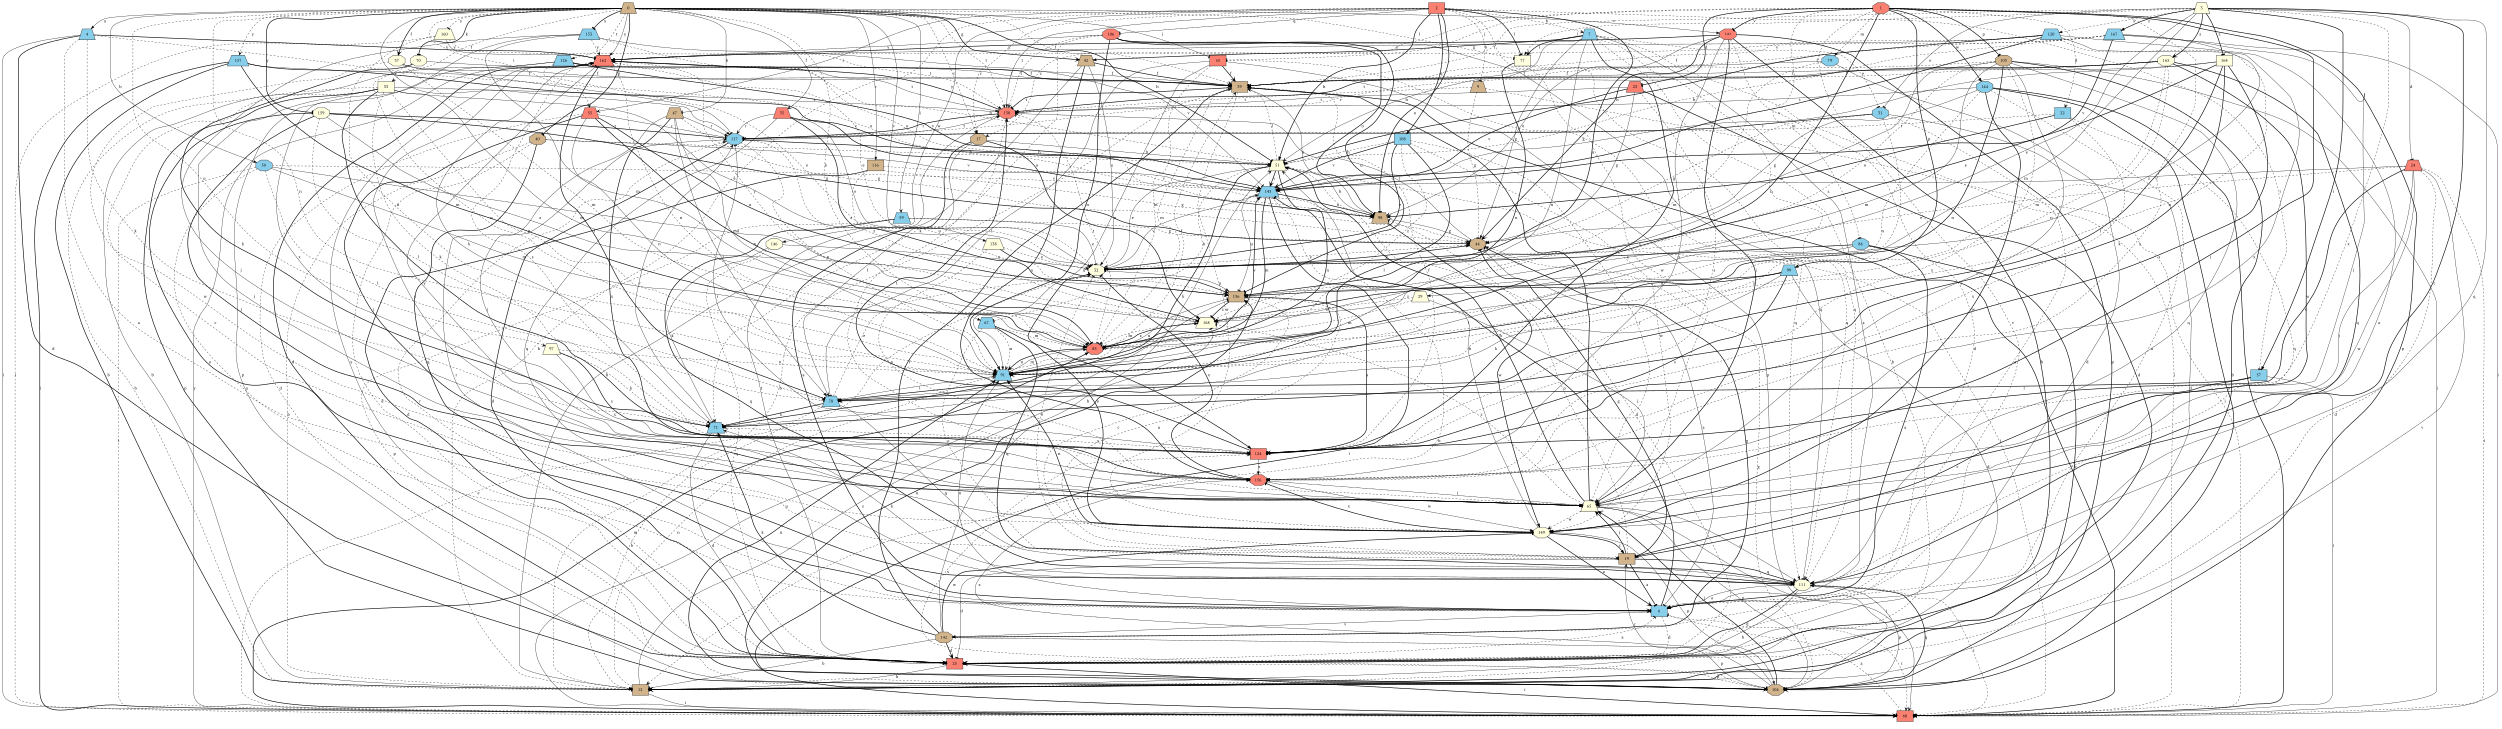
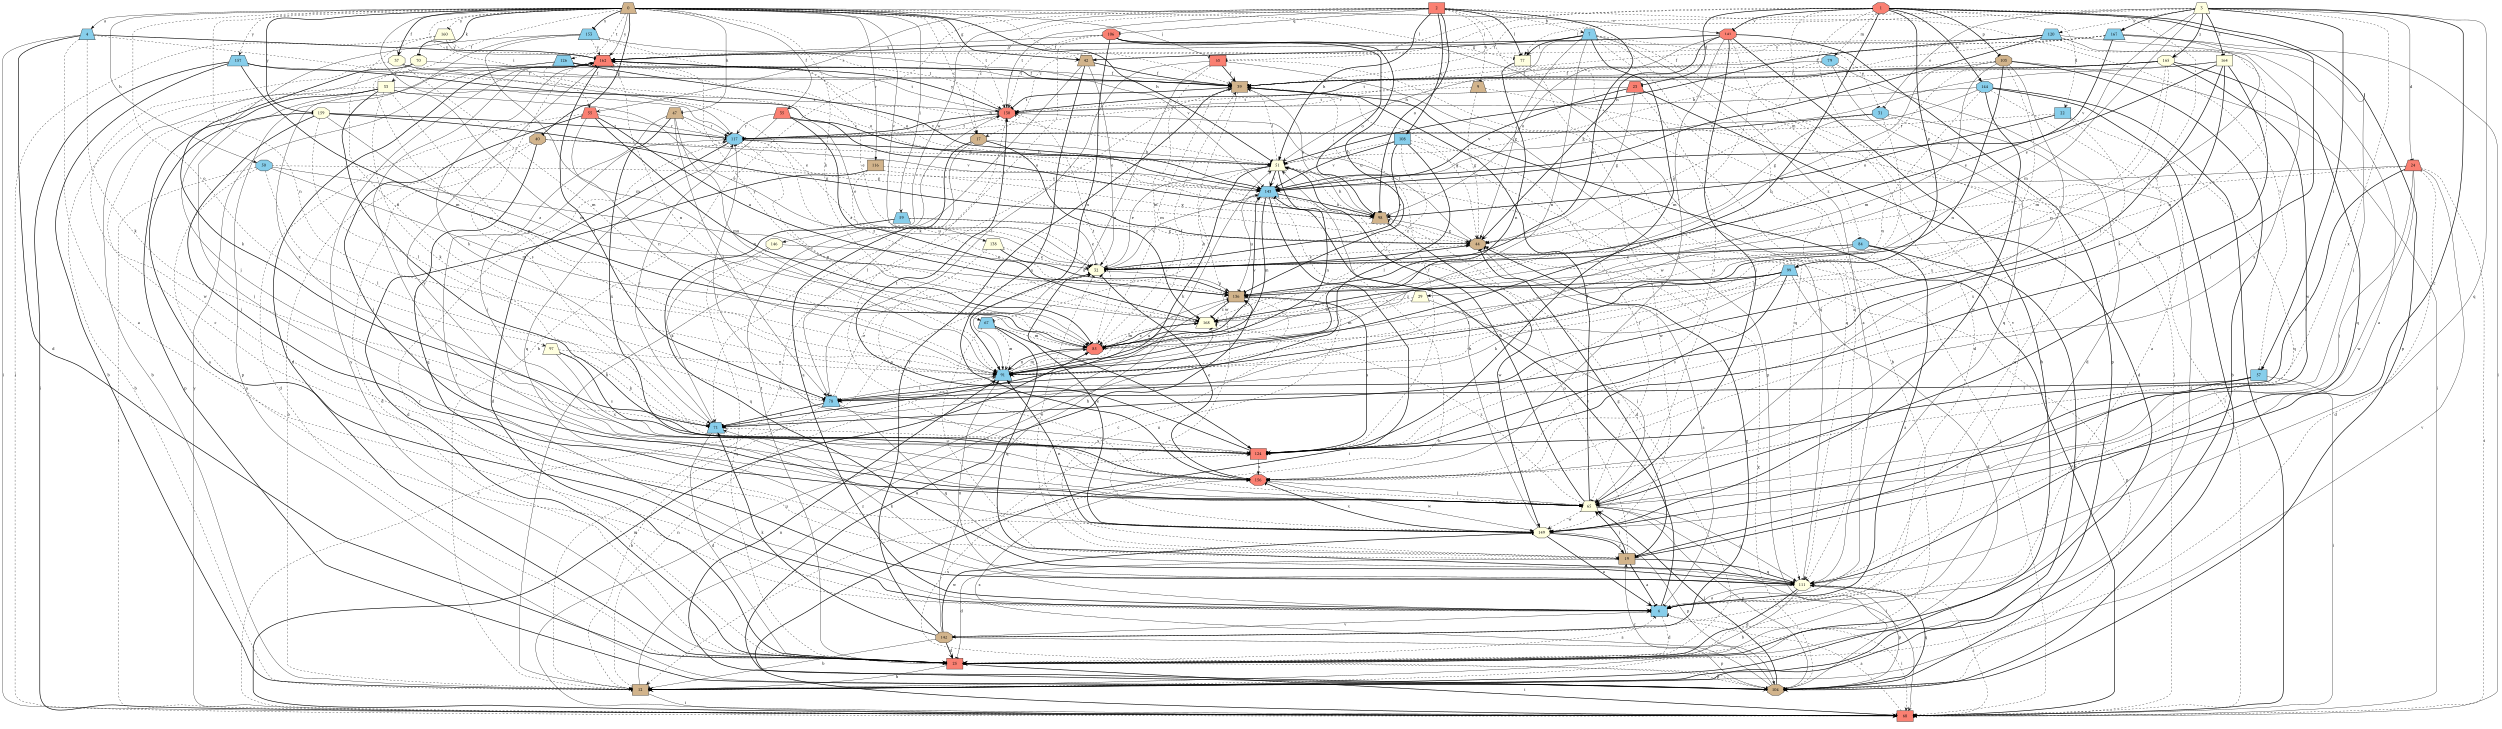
edge "39" -> "44": added, label "g"
edge "63" -> "85": arrowhead tee -> normal
edge "103" -> "111": now "79" -> "111"
edge "59" -> "104": now "99" -> "104"
